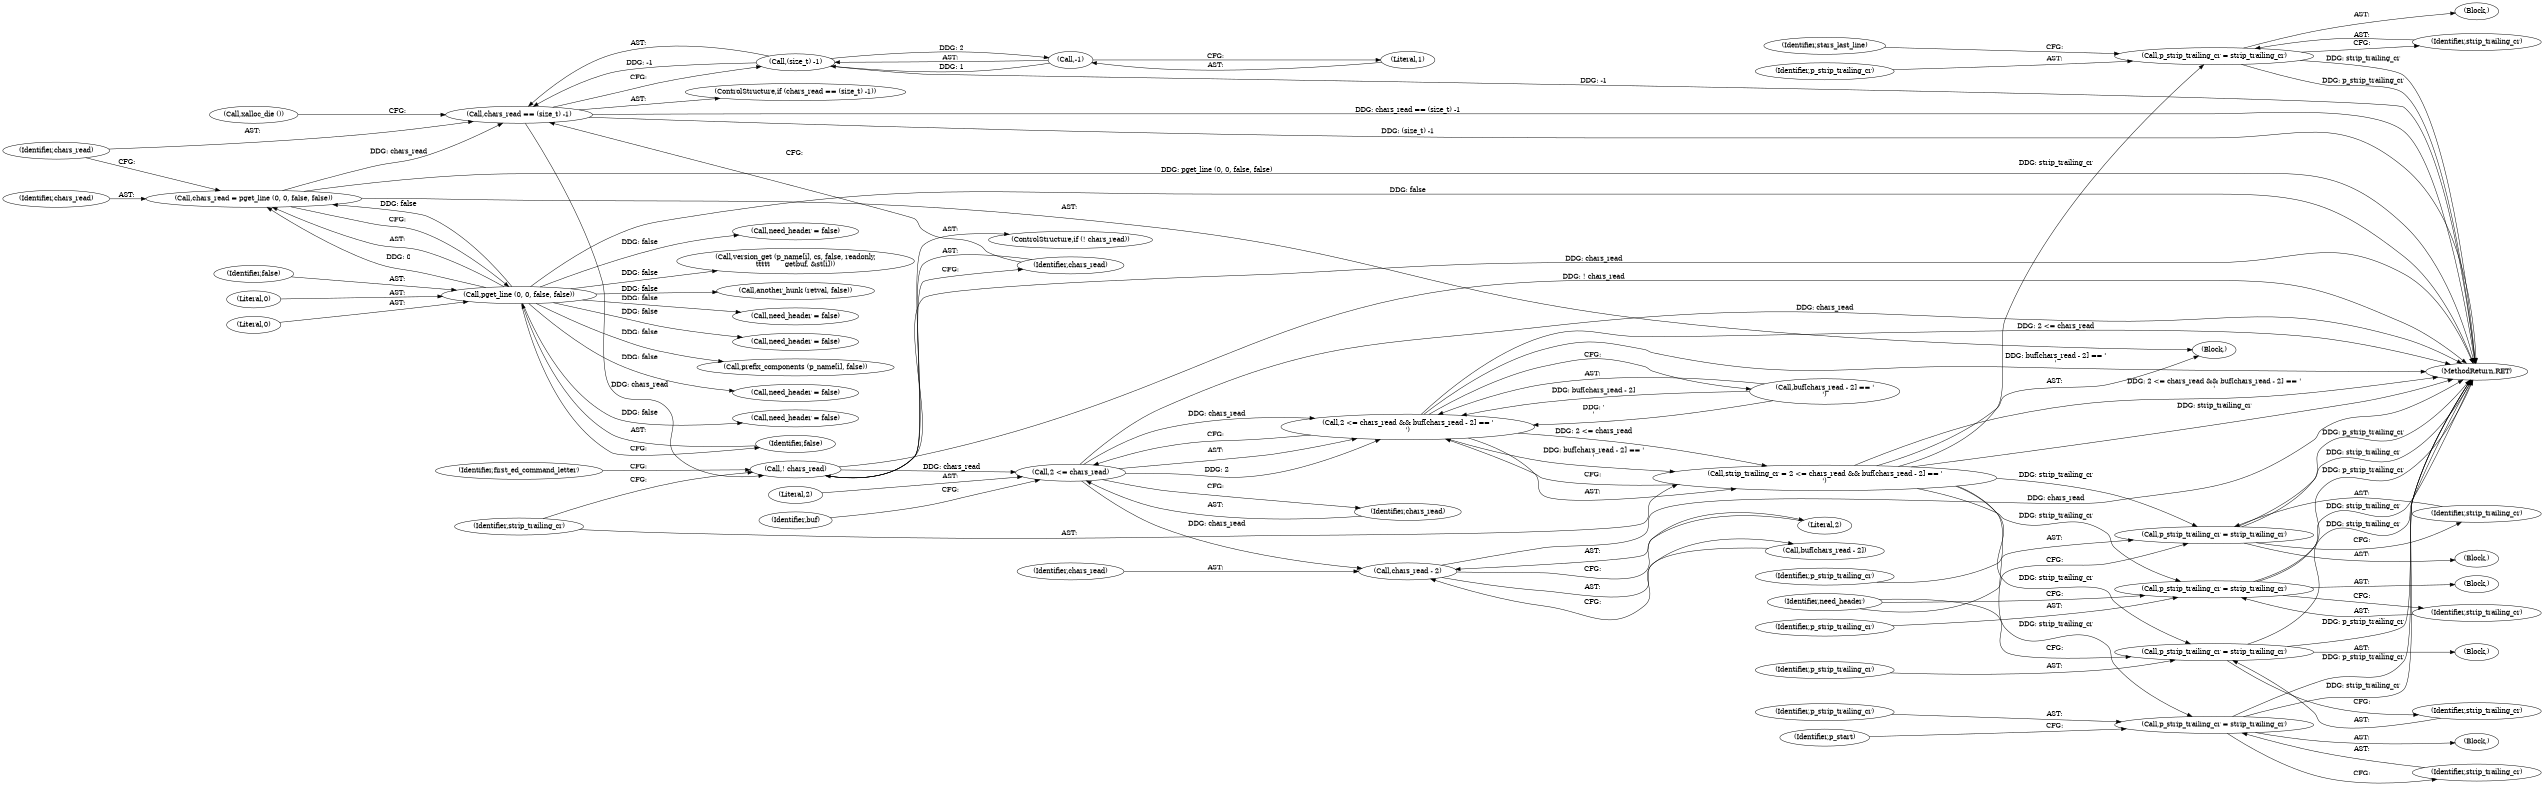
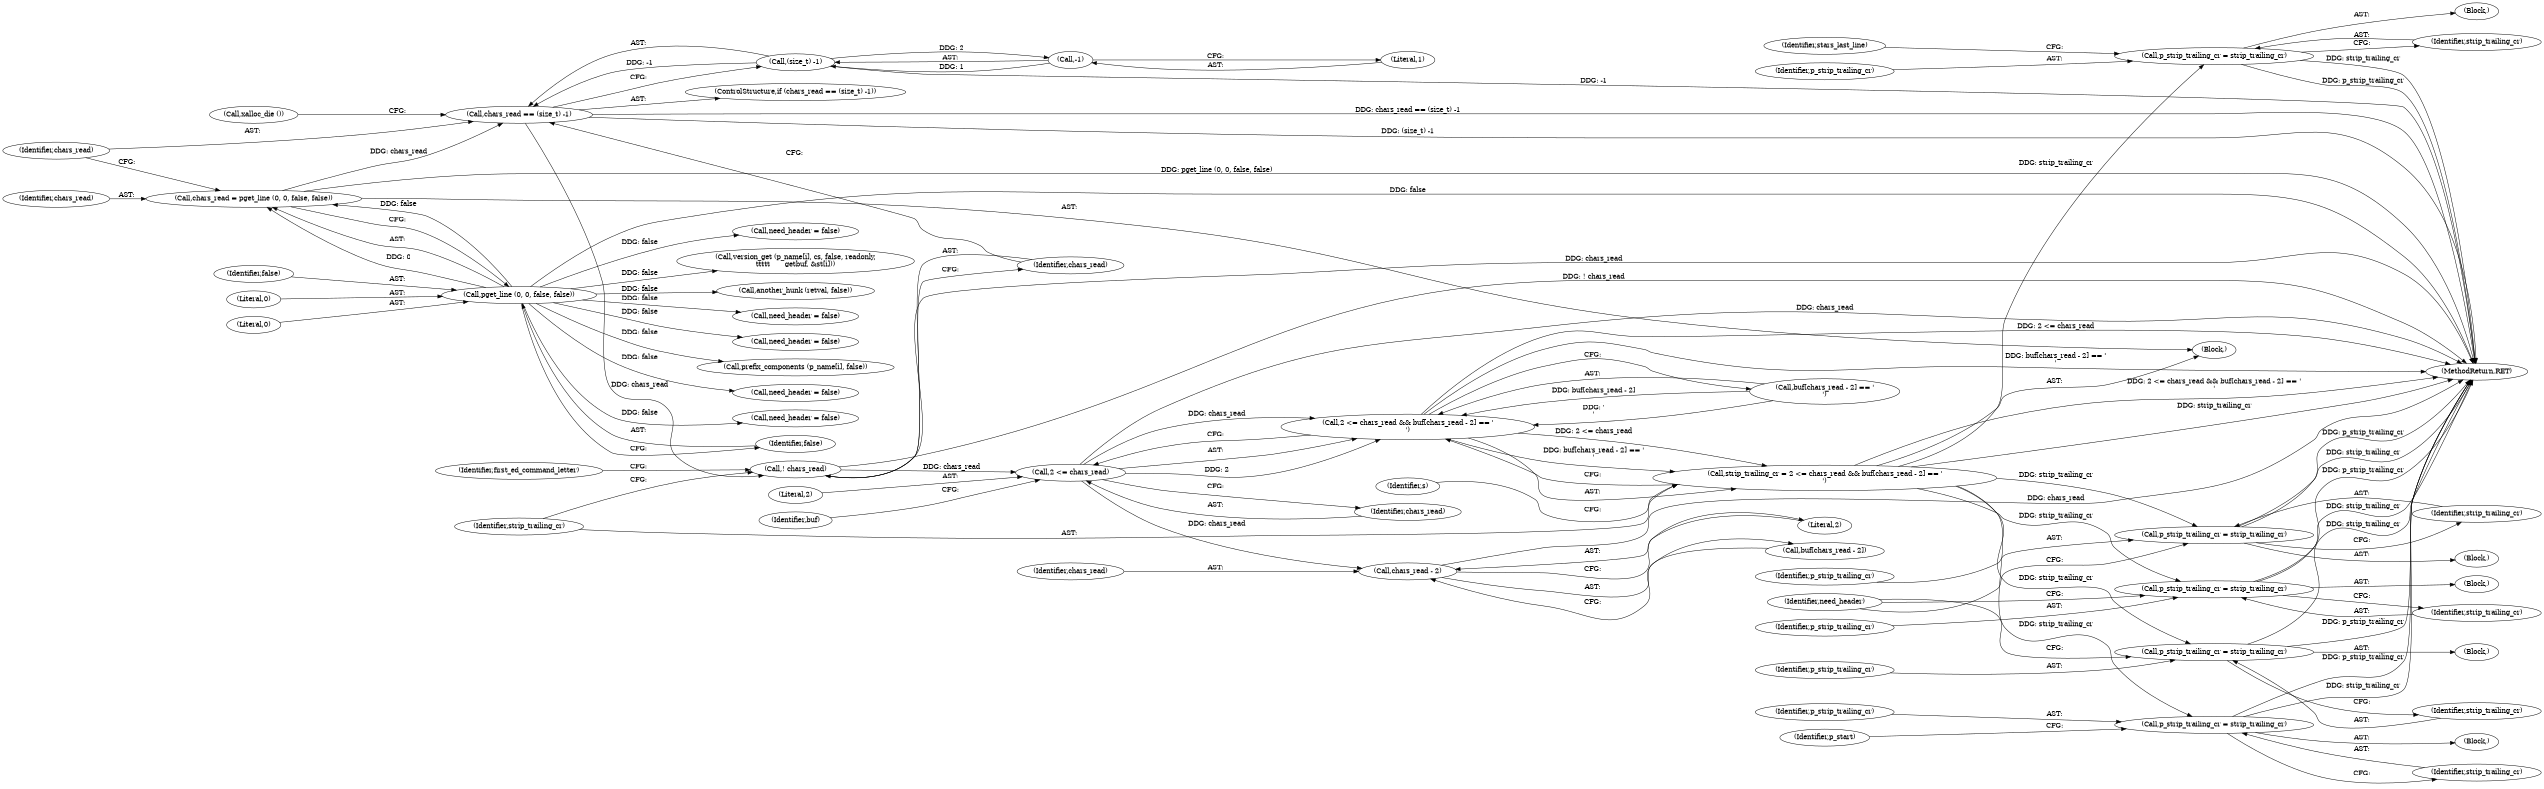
node "(ControlStructure,if (! chars_read))": removed
node "(Identifier,s)": added
